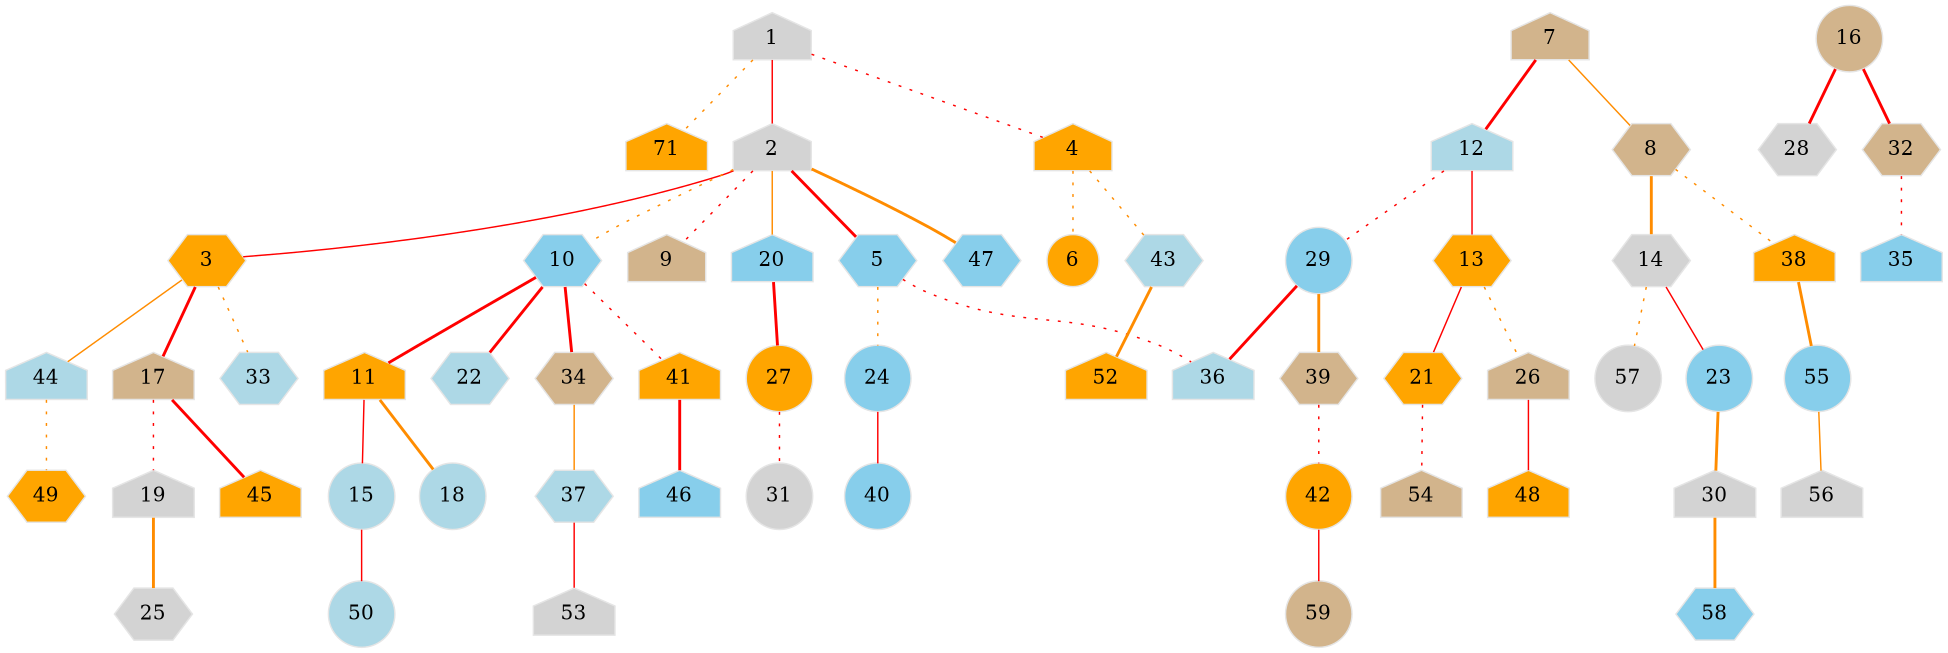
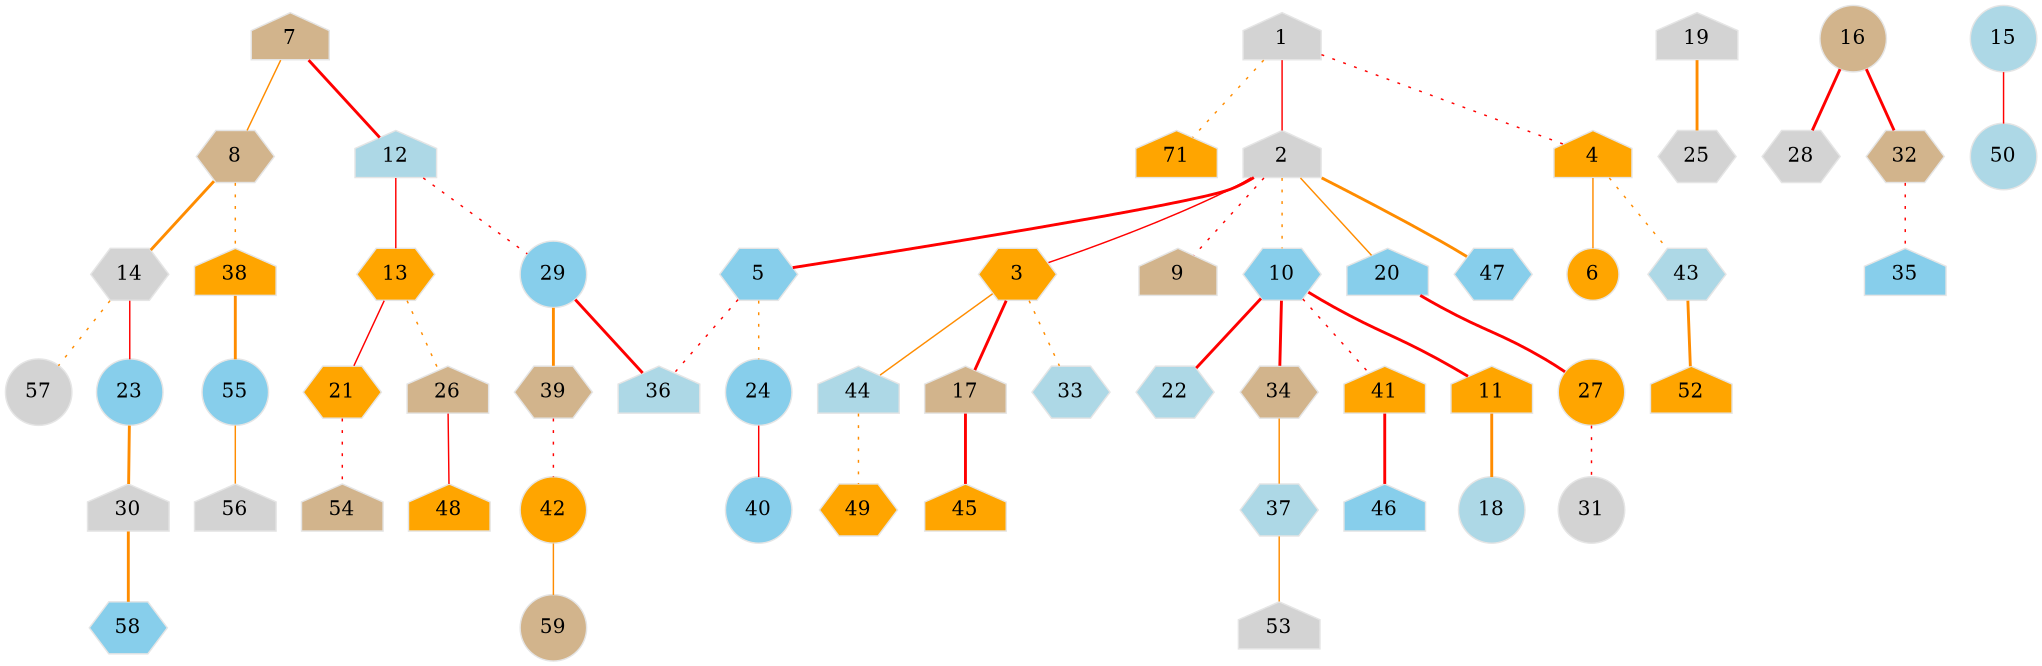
edge "4" -- "6": style dotted -> solid
edge "11" -- "15": removed
edge "17" -- "19": removed
edge "37" -- "53": color red -> darkorange
edge "42" -- "59": color red -> darkorange
